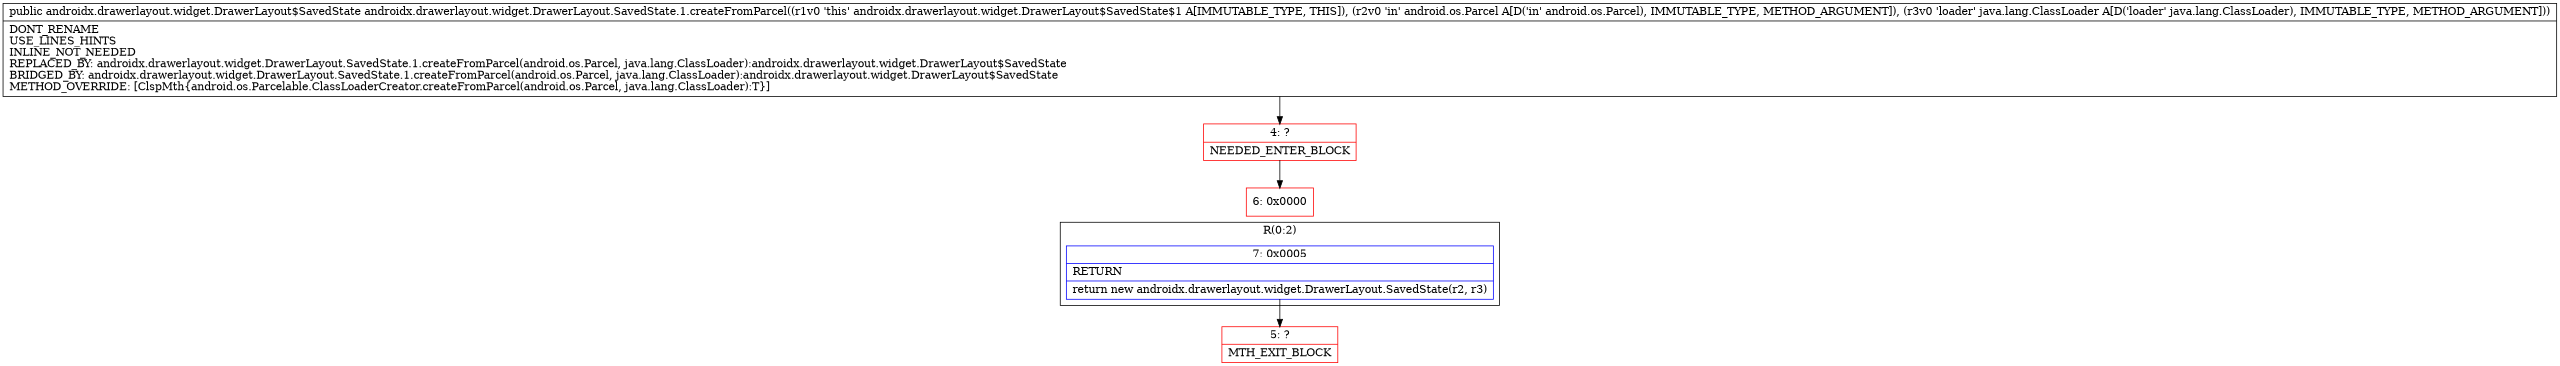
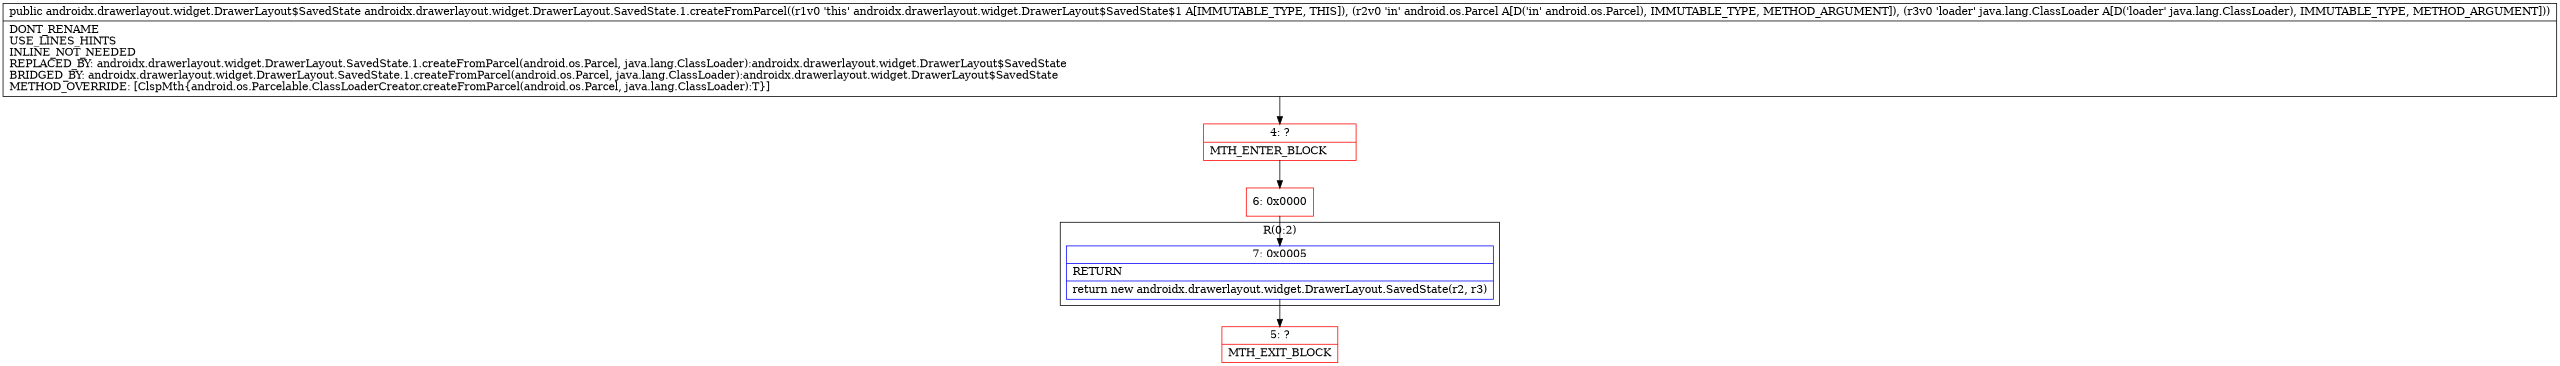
node "4: ?": text "NEEDED_ENTER_BLOCK" -> "MTH_ENTER_BLOCK"
edge "6: 0x0000" -> "7: 0x0005": added
